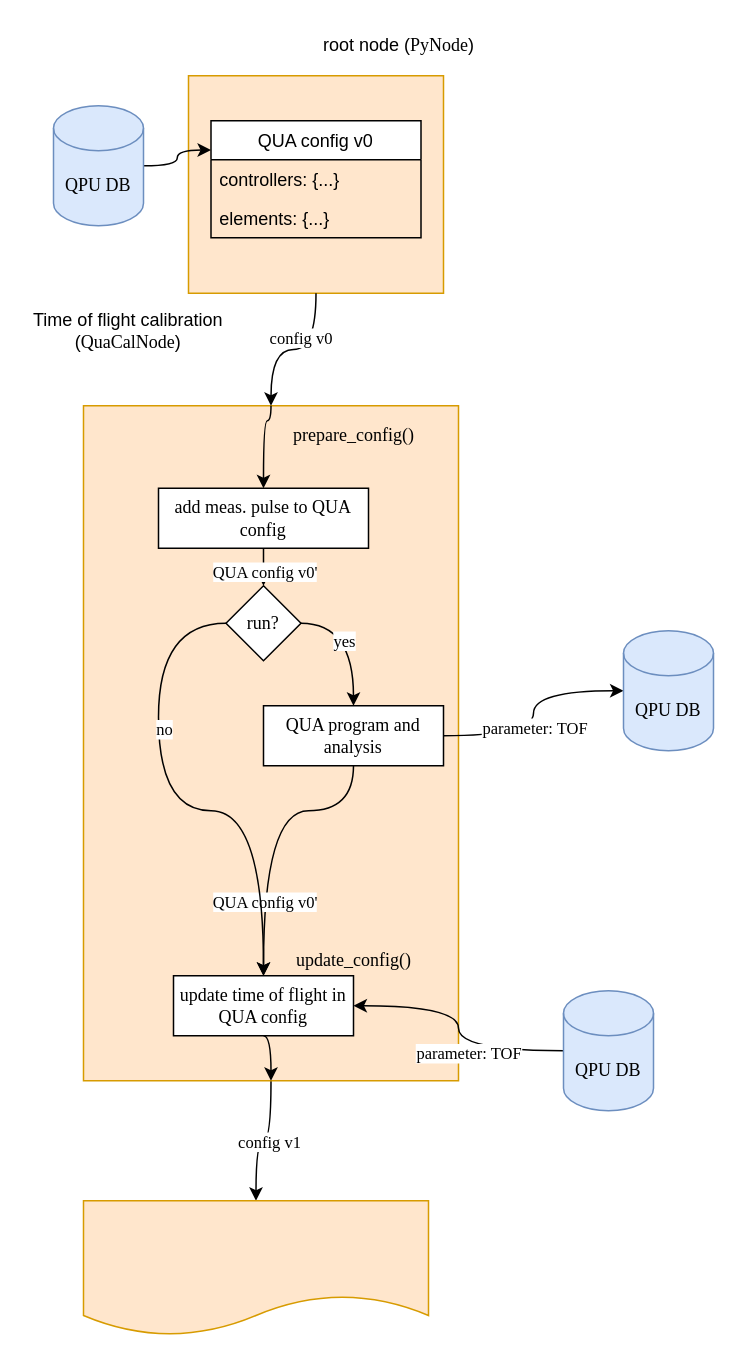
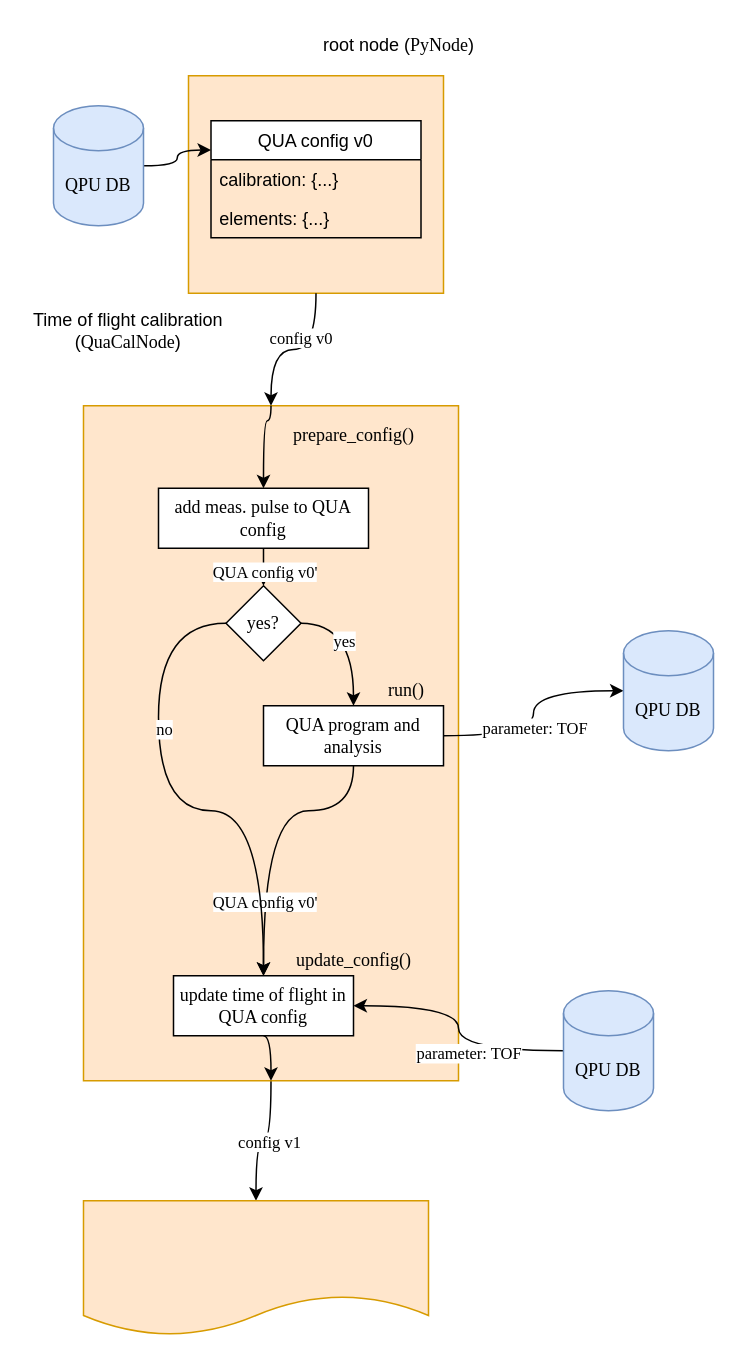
node "controllers: {...}": label "controllers: {...}" -> "calibration: {...}"
node "run?": label "run?" -> "yes?"
node "run()": added
